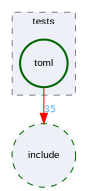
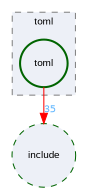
cluster "tests": label "tests" -> "toml"
